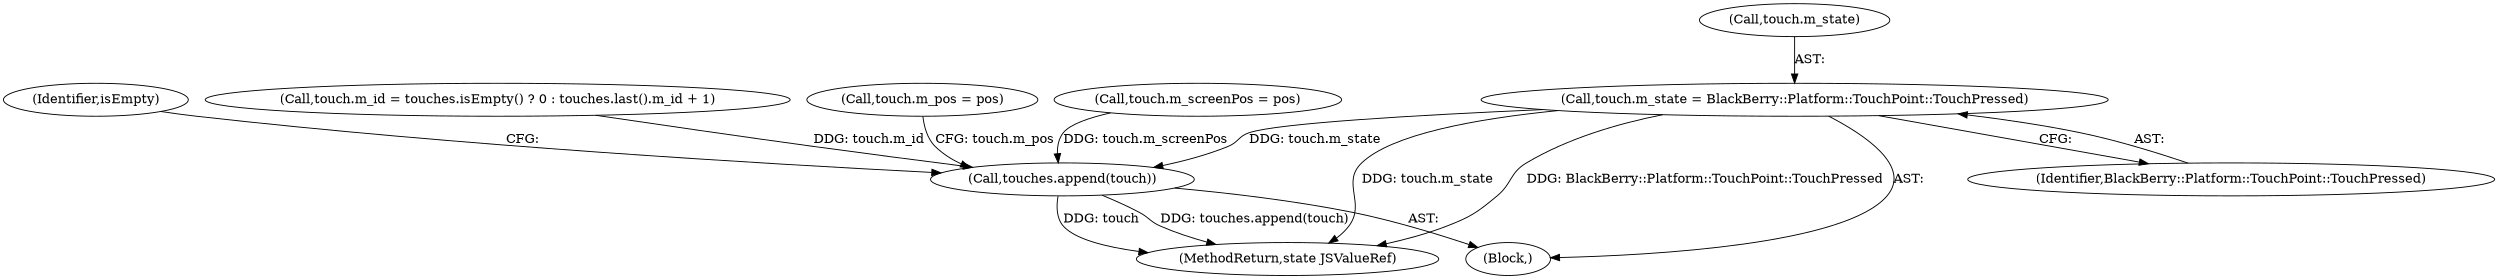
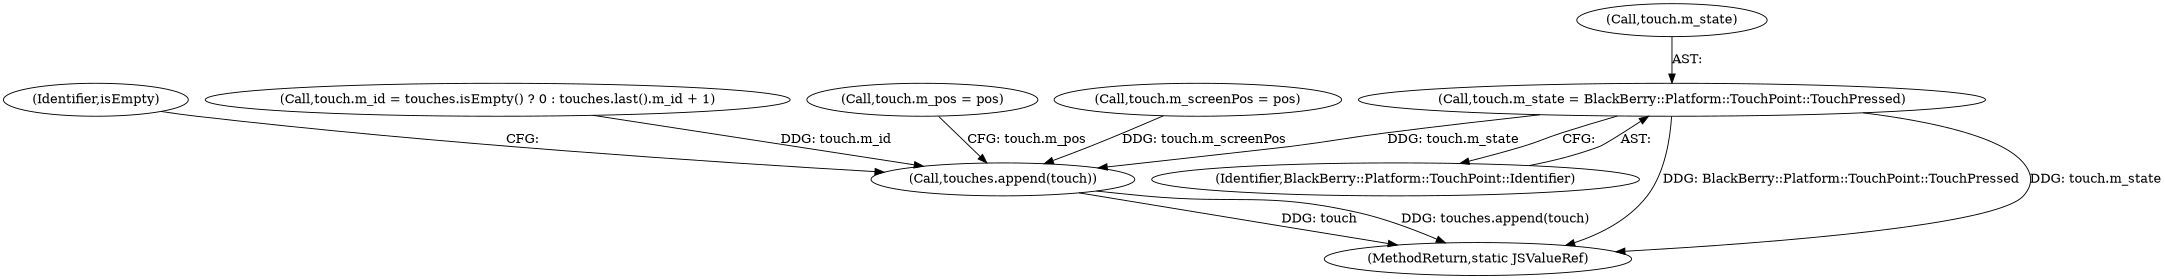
node "(Identifier,BlackBerry::Platform::TouchPoint::TouchPressed)": label "(Identifier,BlackBerry::Platform::TouchPoint::TouchPressed)" -> "(Identifier,BlackBerry::Platform::TouchPoint::Identifier)"
node "(MethodReturn,state JSValueRef)": label "(MethodReturn,state JSValueRef)" -> "(MethodReturn,static JSValueRef)"
node "(Block,)": removed
